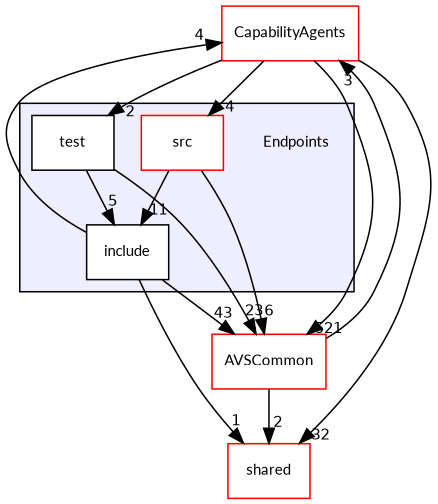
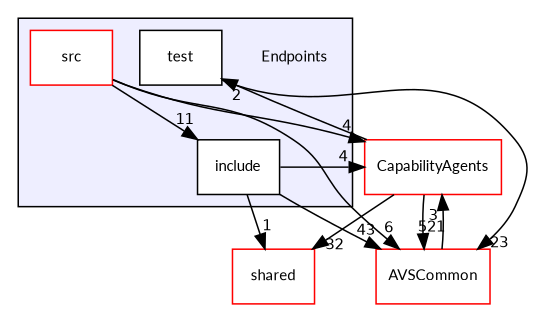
edge "CapabilityAgents" -> "src": reversed
edge "test" -> "include": removed
edge "AVSCommon" -> "shared": removed
